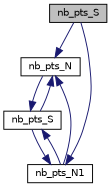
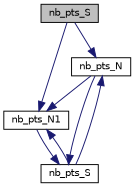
edge "nb_pts_N1" -> "nb_pts_N": reversed
